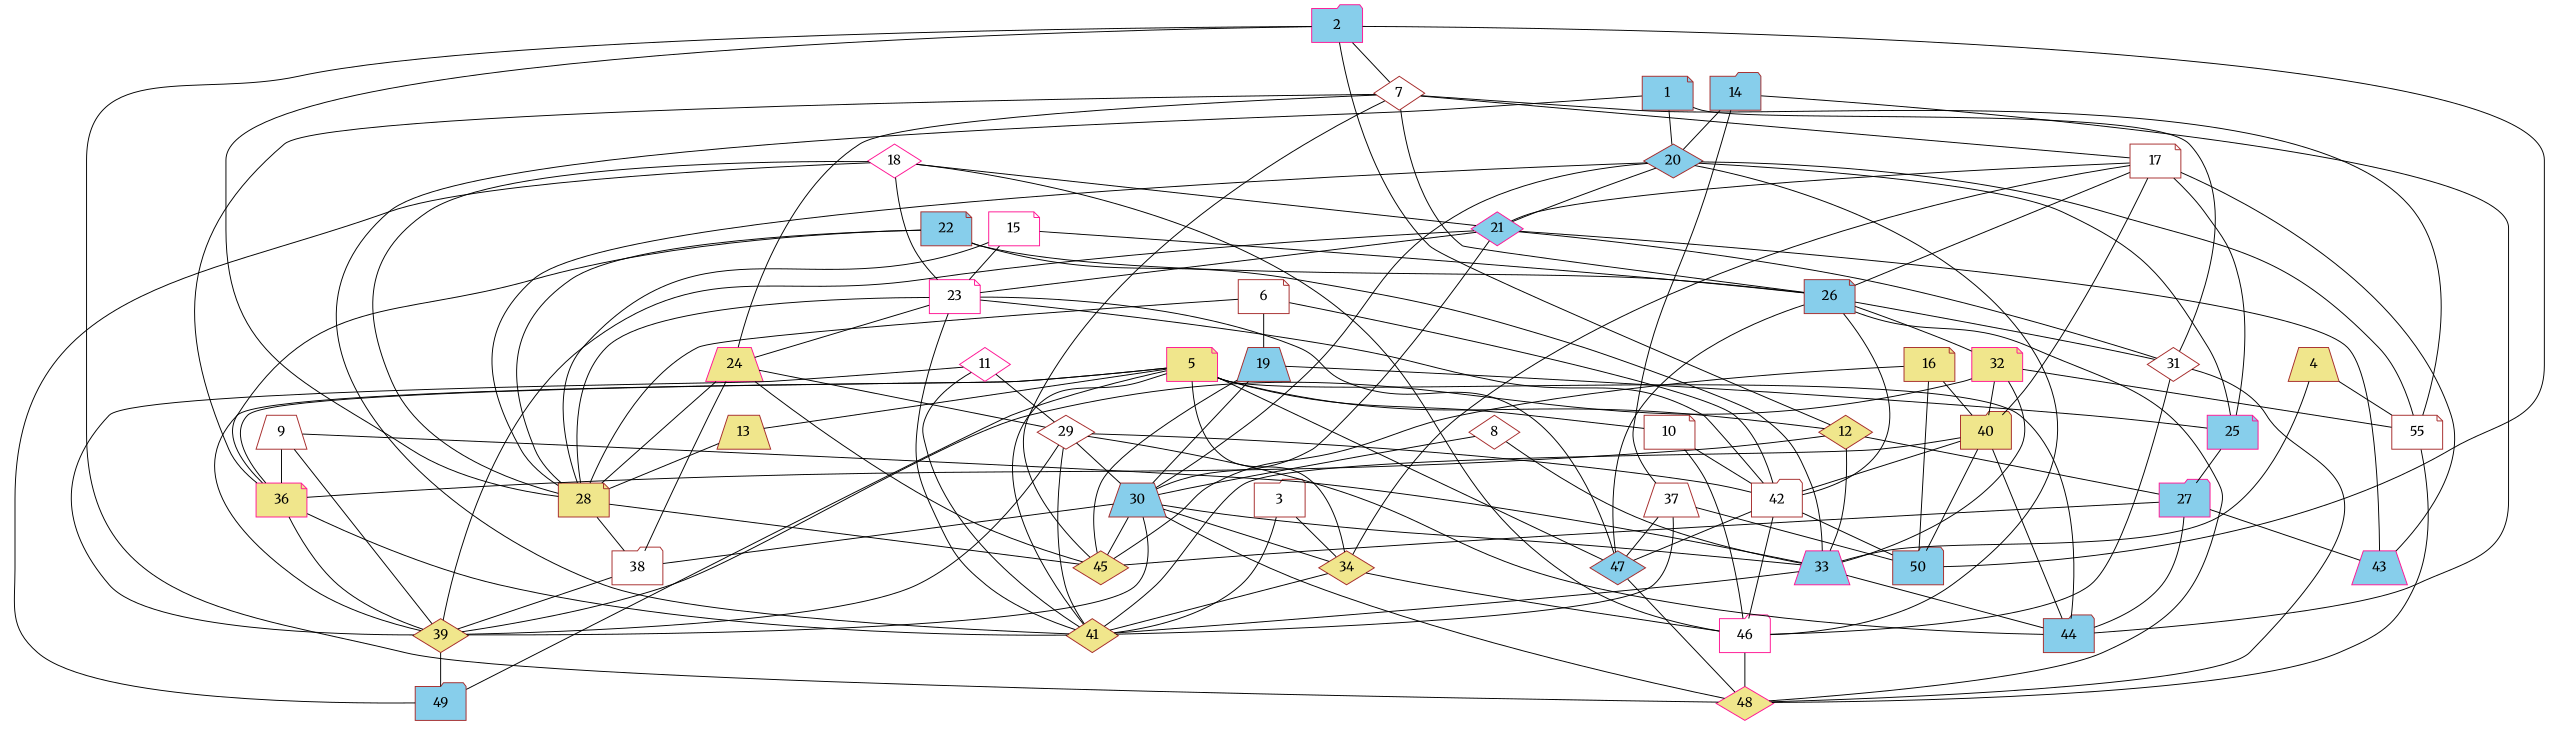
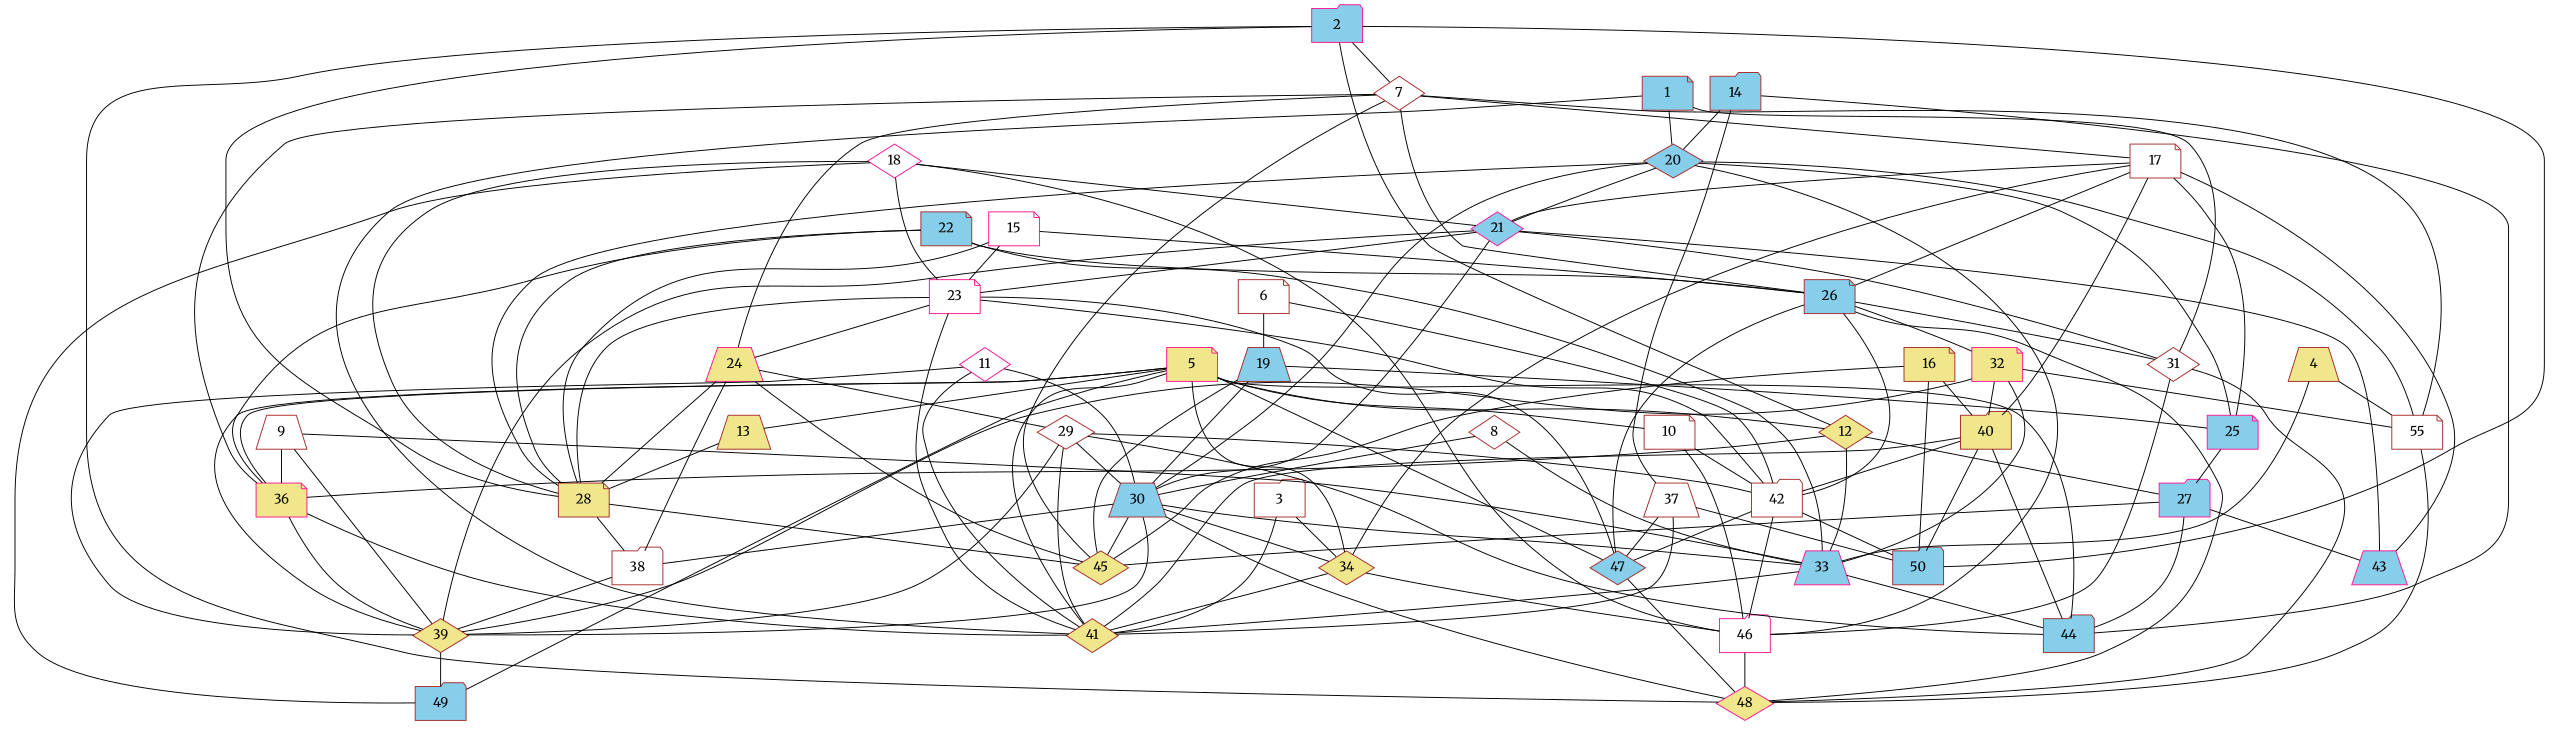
edge "6" -- "28": removed
edge "11" -- "29": now "11" -- "30"
